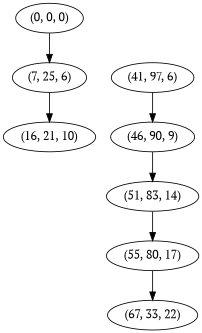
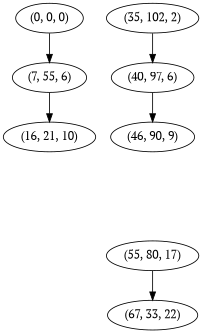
node "(35, 102, 2)": added
node "(7, 25, 6)": label "(7, 25, 6)" -> "(7, 55, 6)"
node "(41, 97, 6)": label "(41, 97, 6)" -> "(40, 97, 6)"
node "(51, 83, 14)": removed
